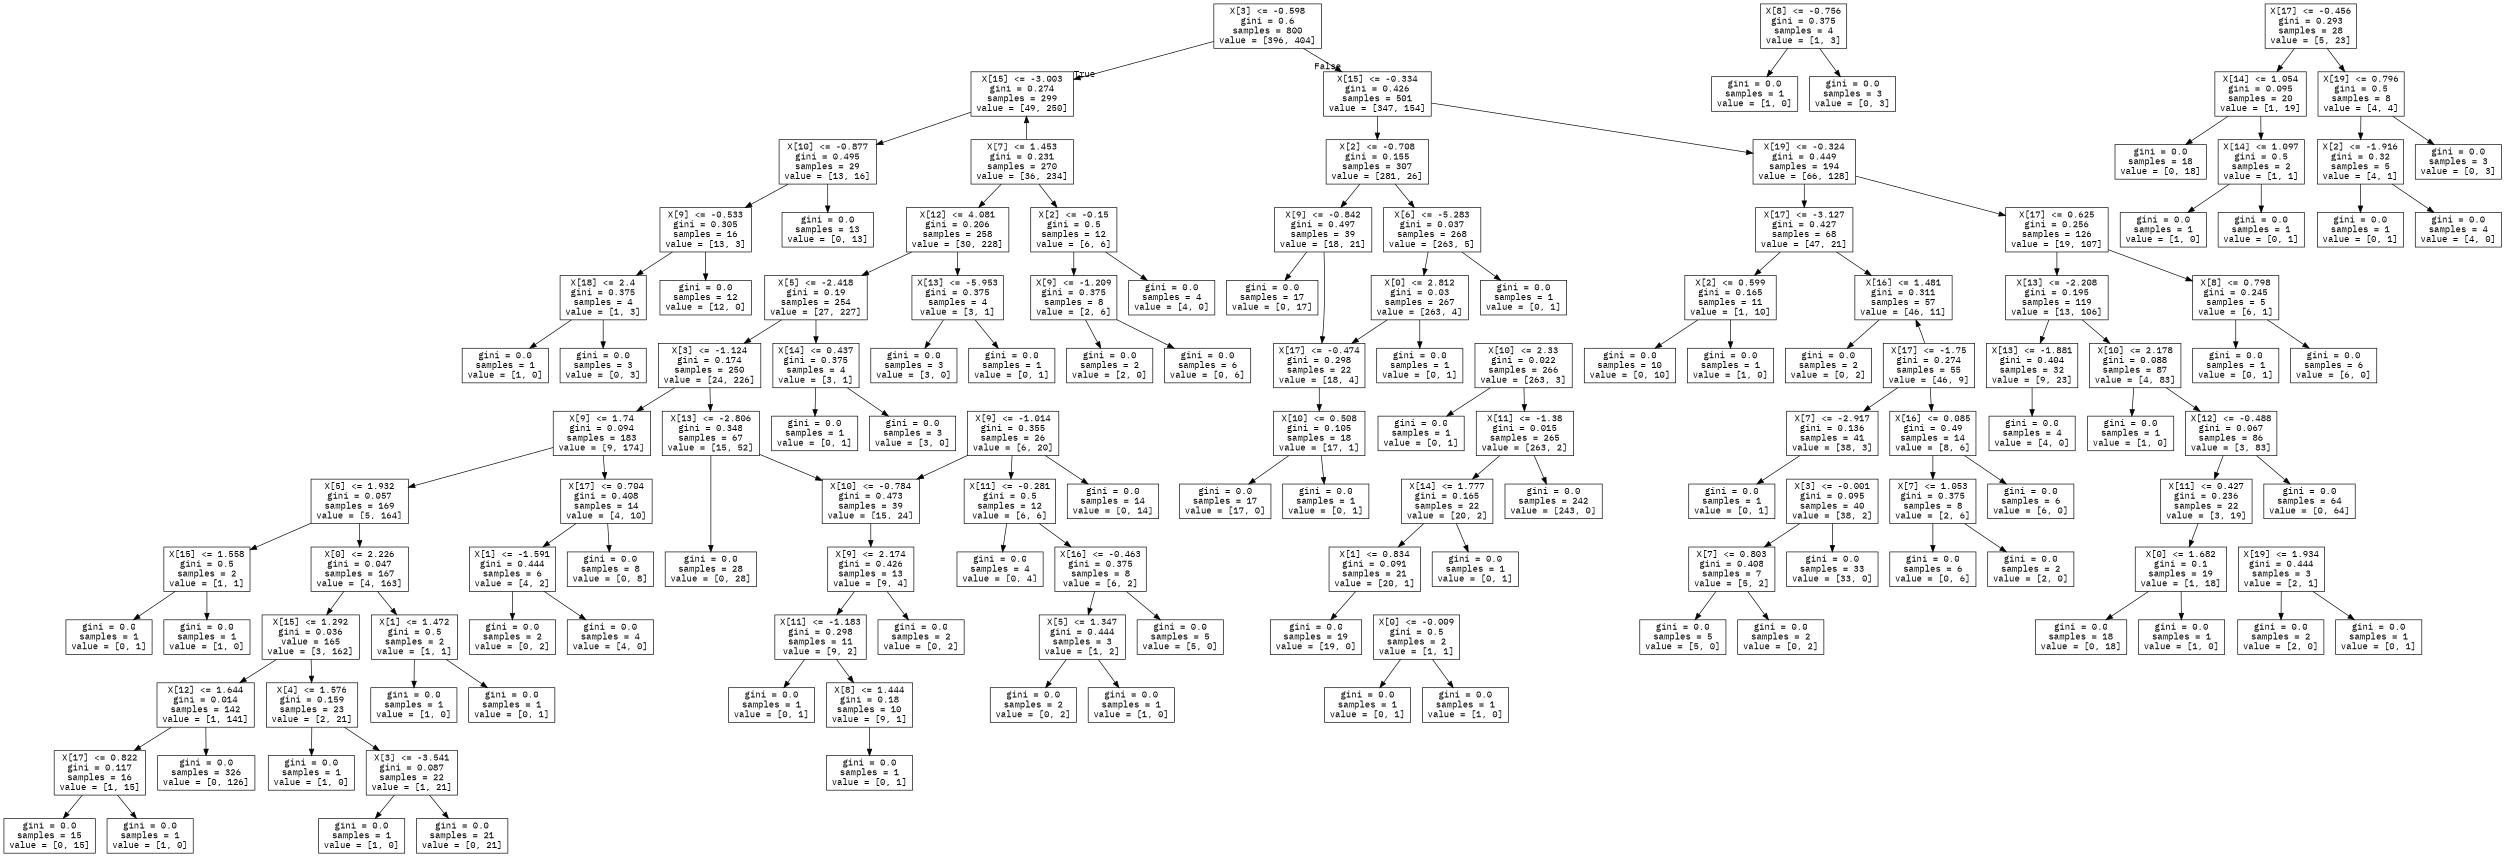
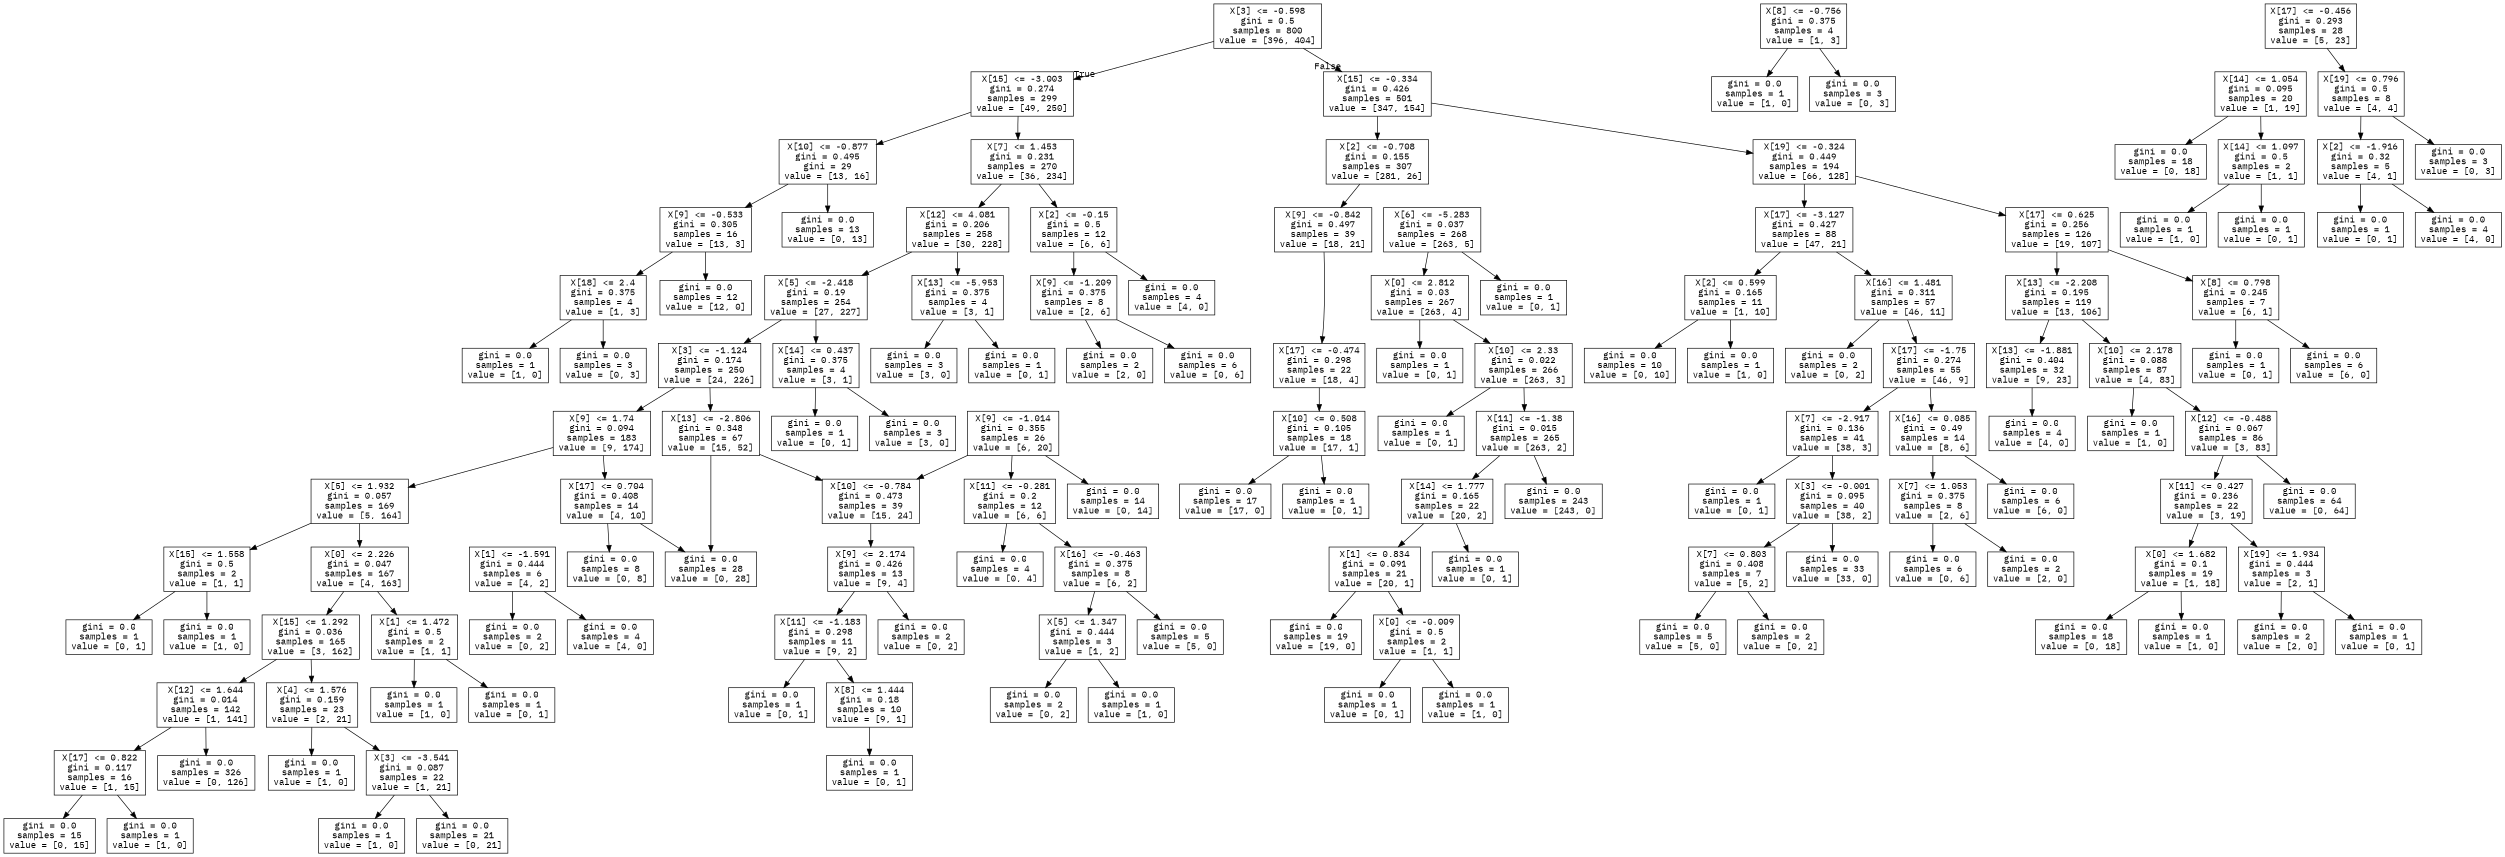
node "X[3] <= -0.598 gini = 0.6 samples = 800 value = [396, 404]": label "X[3] <= -0.598 gini = 0.6 samples = 800 value = [396, 404]" -> "X[3] <= -0.598 gini = 0.5 samples = 800 value = [396, 404]"
edge "X[17] <= -0.456 gini = 0.293 samples = 28 value = [5, 23]" -> "X[14] <= 1.054 gini = 0.095 samples = 20 value = [1, 19]": removed
edge "X[7] <= 1.453 gini = 0.231 samples = 270 value = [36, 234]" -> "X[15] <= -3.003 gini = 0.274 samples = 299 value = [49, 250]": reversed
node "X[10] <= -0.877 gini = 0.495 samples = 29 value = [13, 16]": label "X[10] <= -0.877 gini = 0.495 samples = 29 value = [13, 16]" -> "X[10] <= -0.877 gini = 0.495 gini = 29 value = [13, 16]"
edge "X[2] <= -0.708 gini = 0.155 samples = 307 value = [281, 26]" -> "X[6] <= -5.283 gini = 0.037 samples = 268 value = [263, 5]": removed
node "X[17] <= -3.127 gini = 0.427 samples = 68 value = [47, 21]": label "X[17] <= -3.127 gini = 0.427 samples = 68 value = [47, 21]" -> "X[17] <= -3.127 gini = 0.427 samples = 88 value = [47, 21]"
node "gini = 0.0 samples = 17 value = [0, 17]": removed
node "X[8] <= 0.798 gini = 0.245 samples = 5 value = [6, 1]": label "X[8] <= 0.798 gini = 0.245 samples = 5 value = [6, 1]" -> "X[8] <= 0.798 gini = 0.245 samples = 7 value = [6, 1]"
edge "X[0] <= 2.812 gini = 0.03 samples = 267 value = [263, 4]" -> "X[17] <= -0.474 gini = 0.298 samples = 22 value = [18, 4]": now "X[0] <= 2.812 gini = 0.03 samples = 267 value = [263, 4]" -> "X[10] <= 2.33 gini = 0.022 samples = 266 value = [263, 3]"
edge "X[17] <= -1.75 gini = 0.274 samples = 55 value = [46, 9]" -> "X[16] <= 1.481 gini = 0.311 samples = 57 value = [46, 11]": reversed
edge "X[7] <= -2.917 gini = 0.136 samples = 41 value = [38, 3]" -> "X[3] <= -0.001 gini = 0.095 samples = 40 value = [38, 2]": added
node "X[11] <= -0.281 gini = 0.5 samples = 12 value = [6, 6]": label "X[11] <= -0.281 gini = 0.5 samples = 12 value = [6, 6]" -> "X[11] <= -0.281 gini = 0.2 samples = 12 value = [6, 6]"
node "gini = 0.0 samples = 242 value = [243, 0]": label "gini = 0.0 samples = 242 value = [243, 0]" -> "gini = 0.0 samples = 243 value = [243, 0]"
edge "X[17] <= 0.704 gini = 0.408 samples = 14 value = [4, 10]" -> "X[1] <= -1.591 gini = 0.444 samples = 6 value = [4, 2]": now "X[17] <= 0.704 gini = 0.408 samples = 14 value = [4, 10]" -> "gini = 0.0 samples = 28 value = [0, 28]"
edge "X[11] <= 0.427 gini = 0.236 samples = 22 value = [3, 19]" -> "X[19] <= 1.934 gini = 0.444 samples = 3 value = [2, 1]": added
edge "X[1] <= 0.834 gini = 0.091 samples = 21 value = [20, 1]" -> "X[0] <= -0.009 gini = 0.5 samples = 2 value = [1, 1]": added
node "X[15] <= 1.292 gini = 0.036 value = 165 value = [3, 162]": label "X[15] <= 1.292 gini = 0.036 value = 165 value = [3, 162]" -> "X[15] <= 1.292 gini = 0.036 samples = 165 value = [3, 162]"
